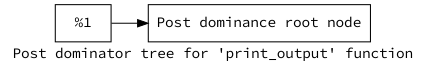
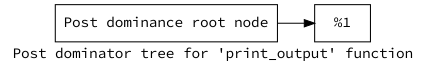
edge "%1" -> "Post dominance root node": reversed
